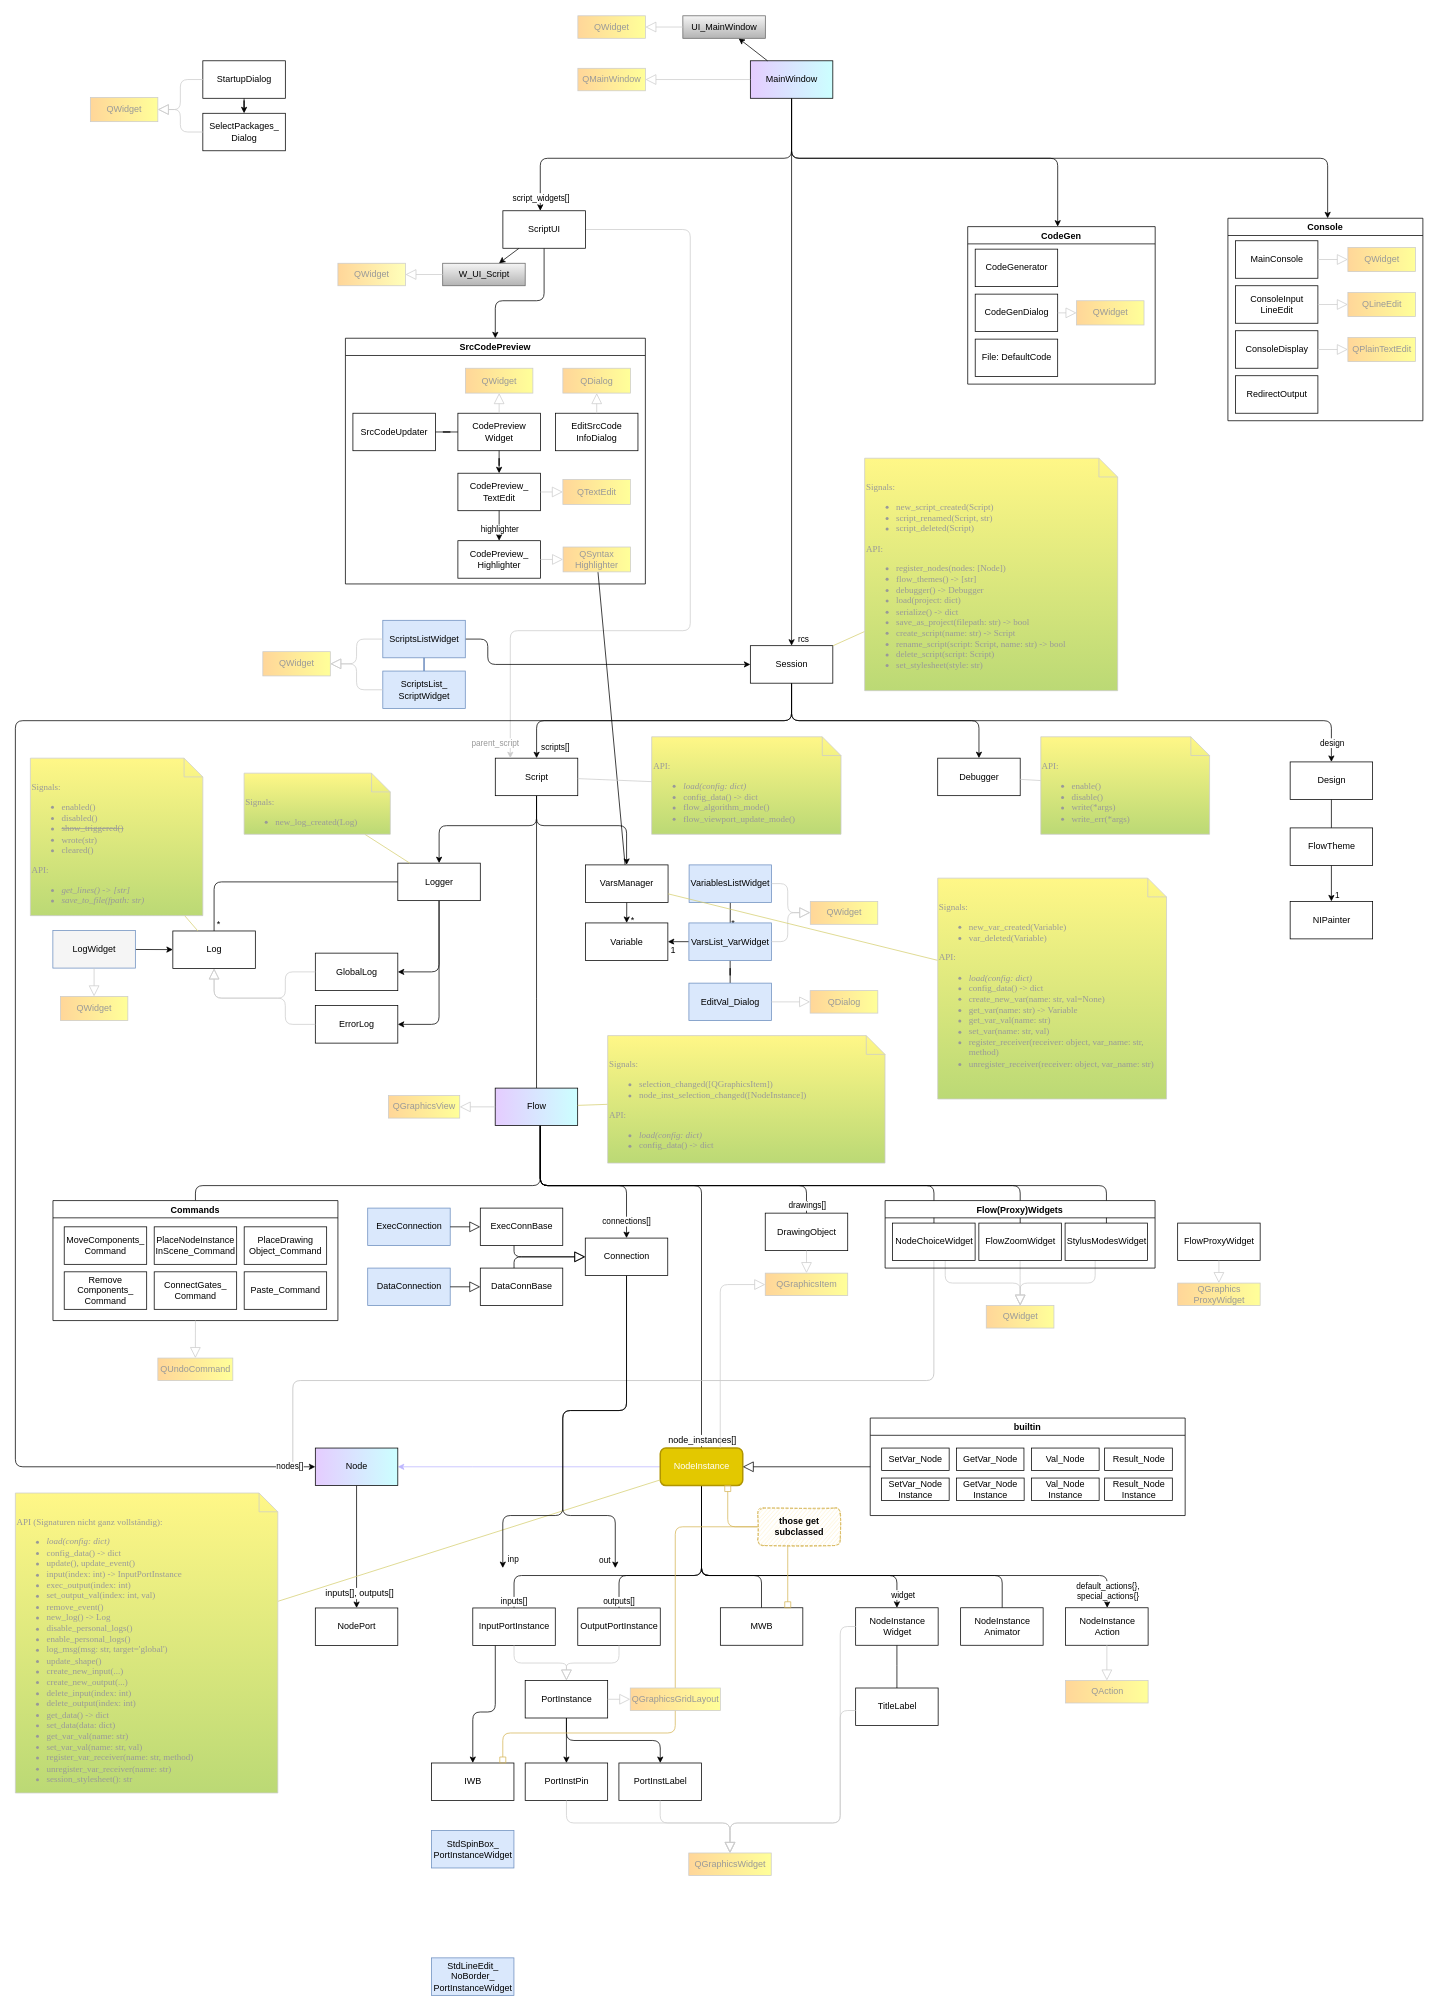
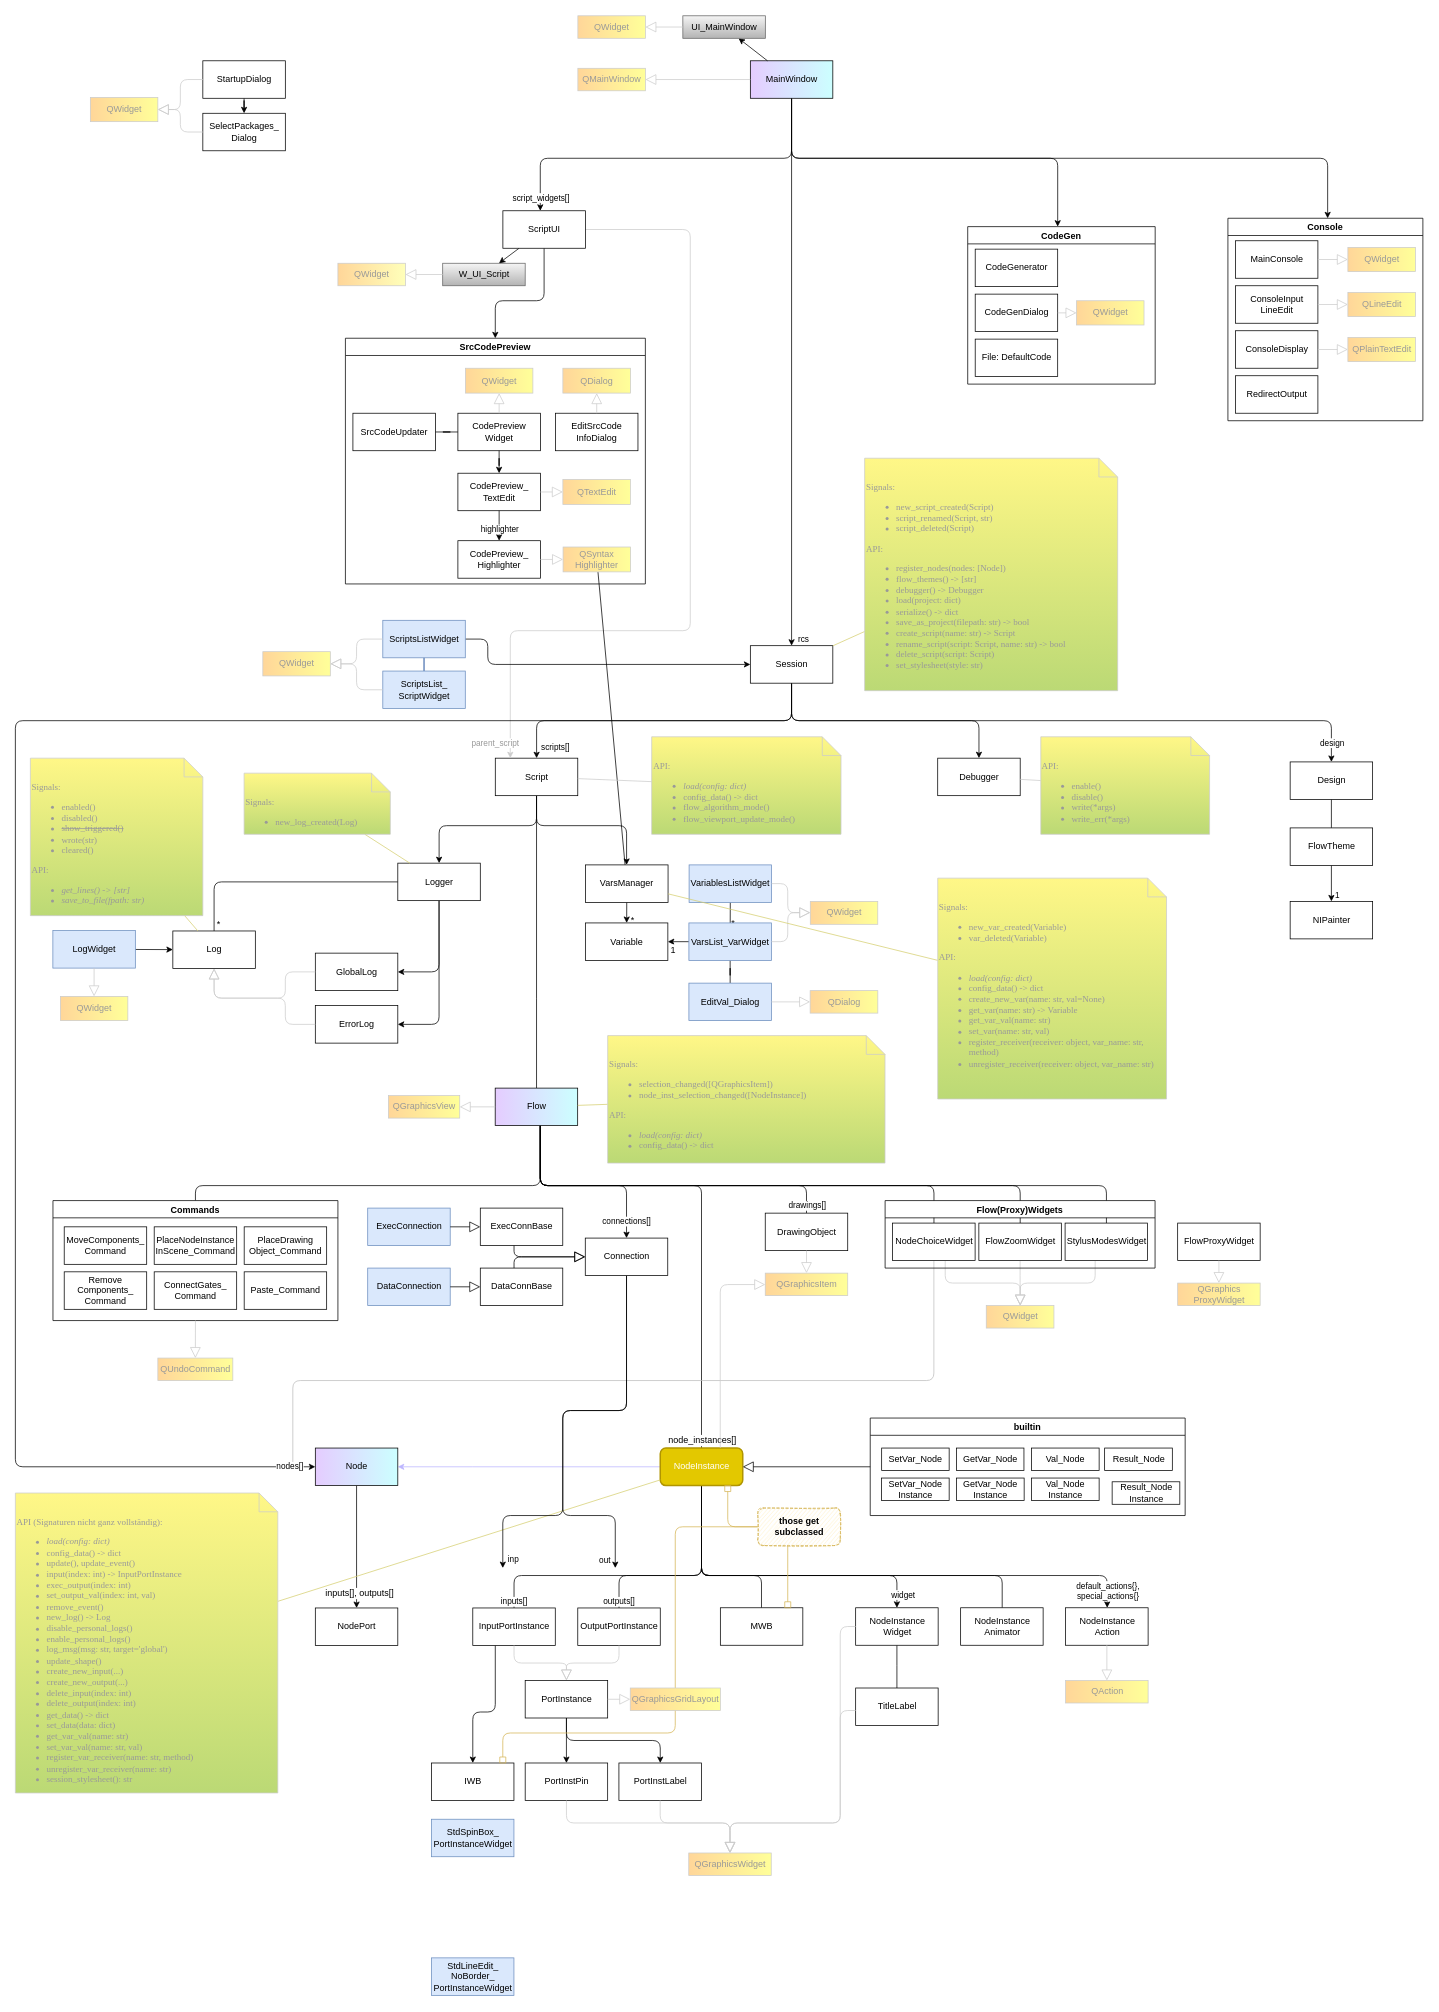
node "LogWidget": fillcolor #f5f5f5 -> #dae8fc
node "Result_Node Instance": moved (1139, 1489) -> (1146, 1493)
node "StdSpinBox_ PortInstanceWidget": moved (473, 1849) -> (473, 1838)
